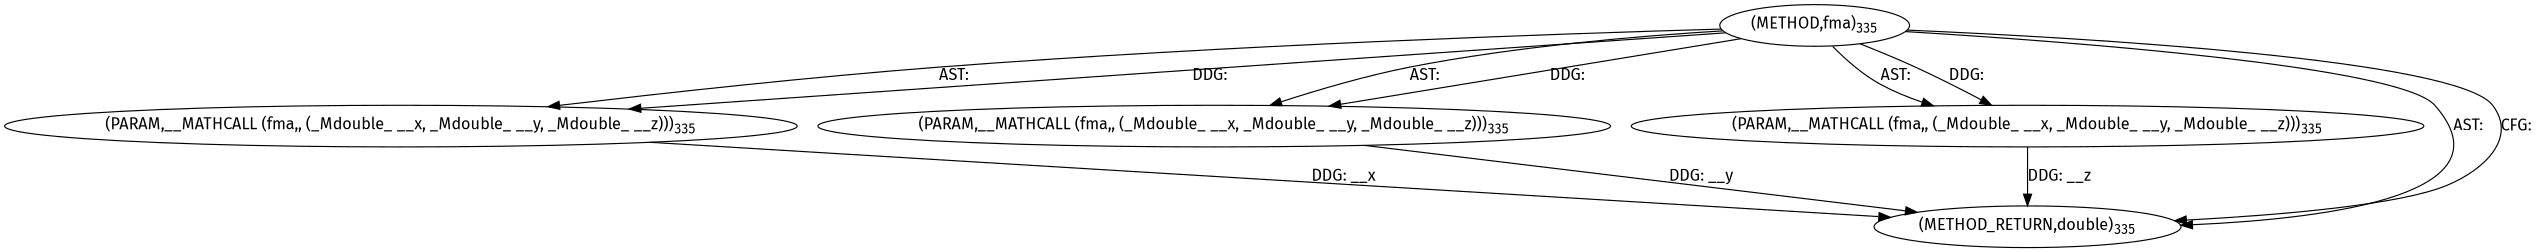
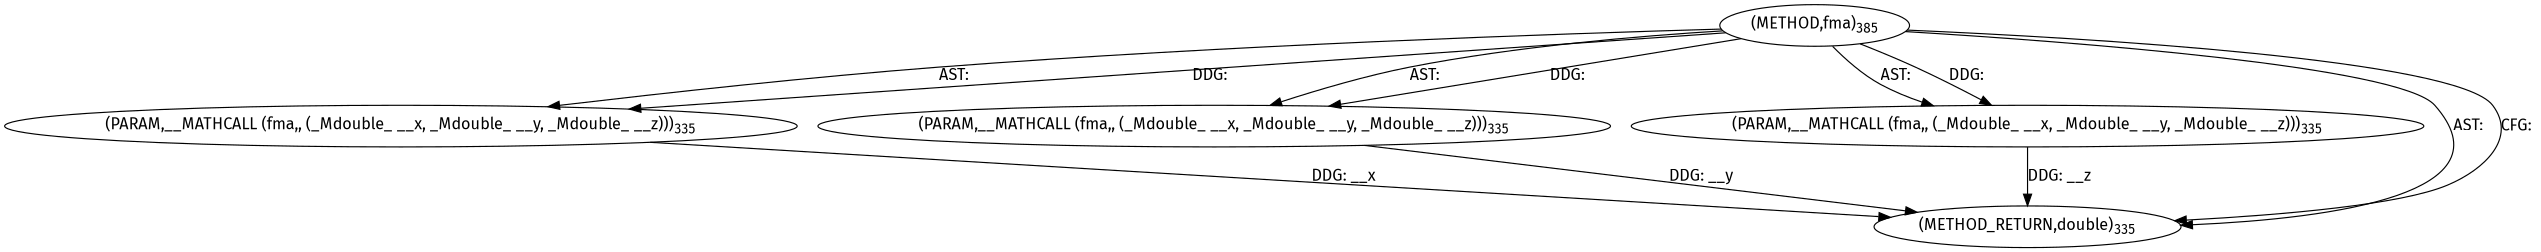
node "(METHOD,fma)": text "335" -> "385"
